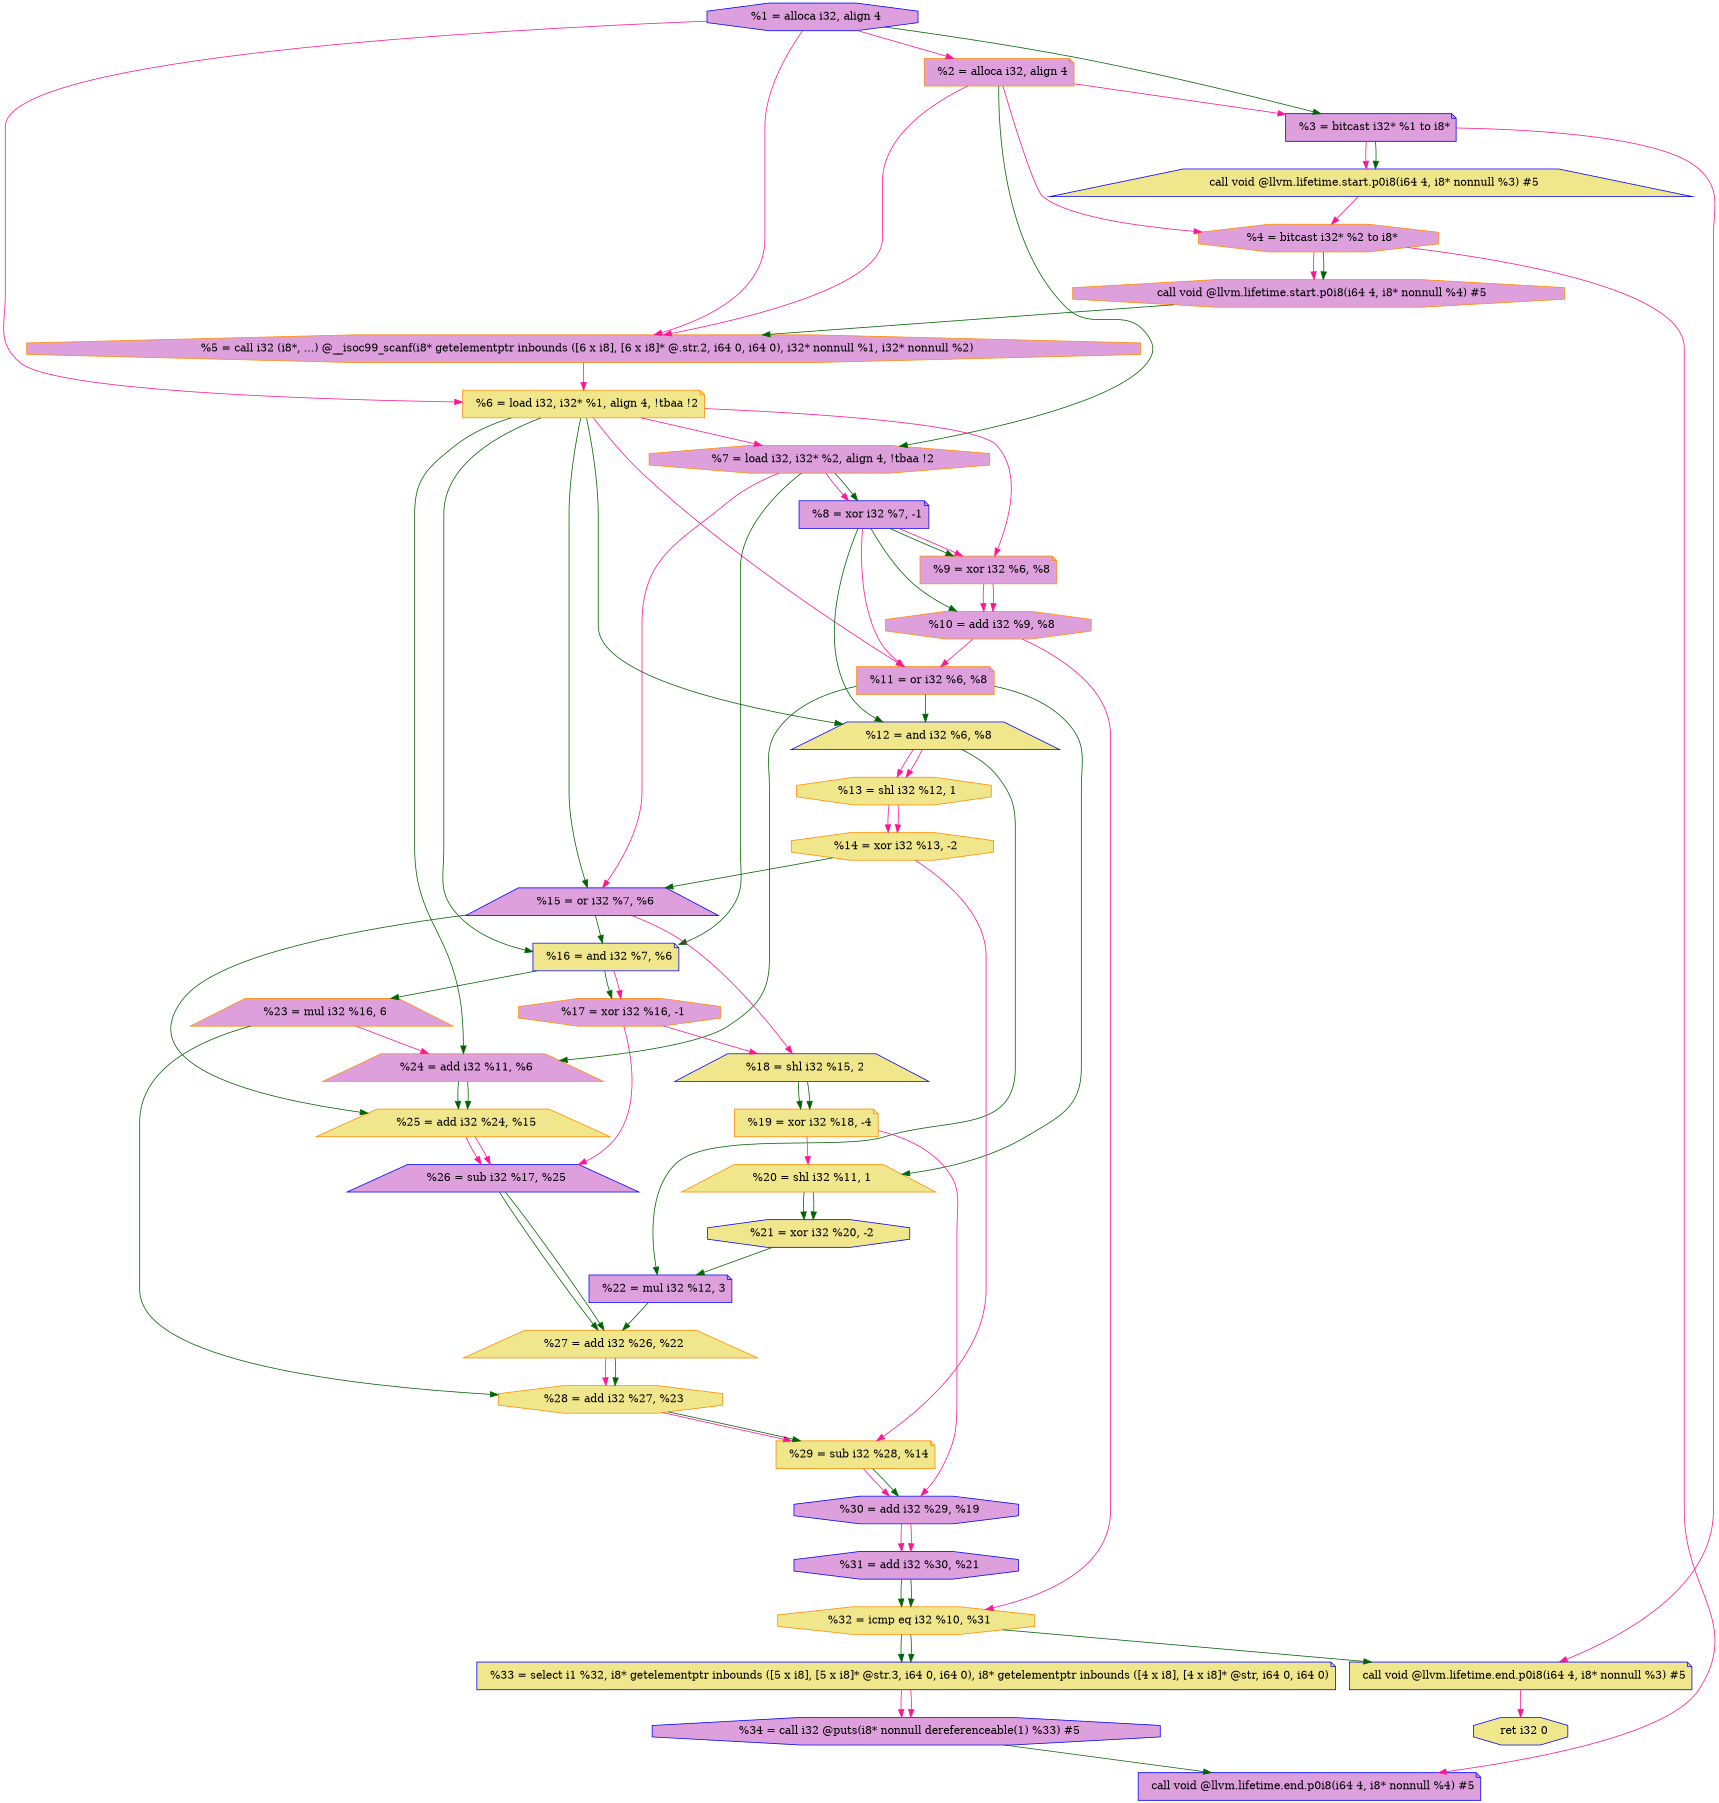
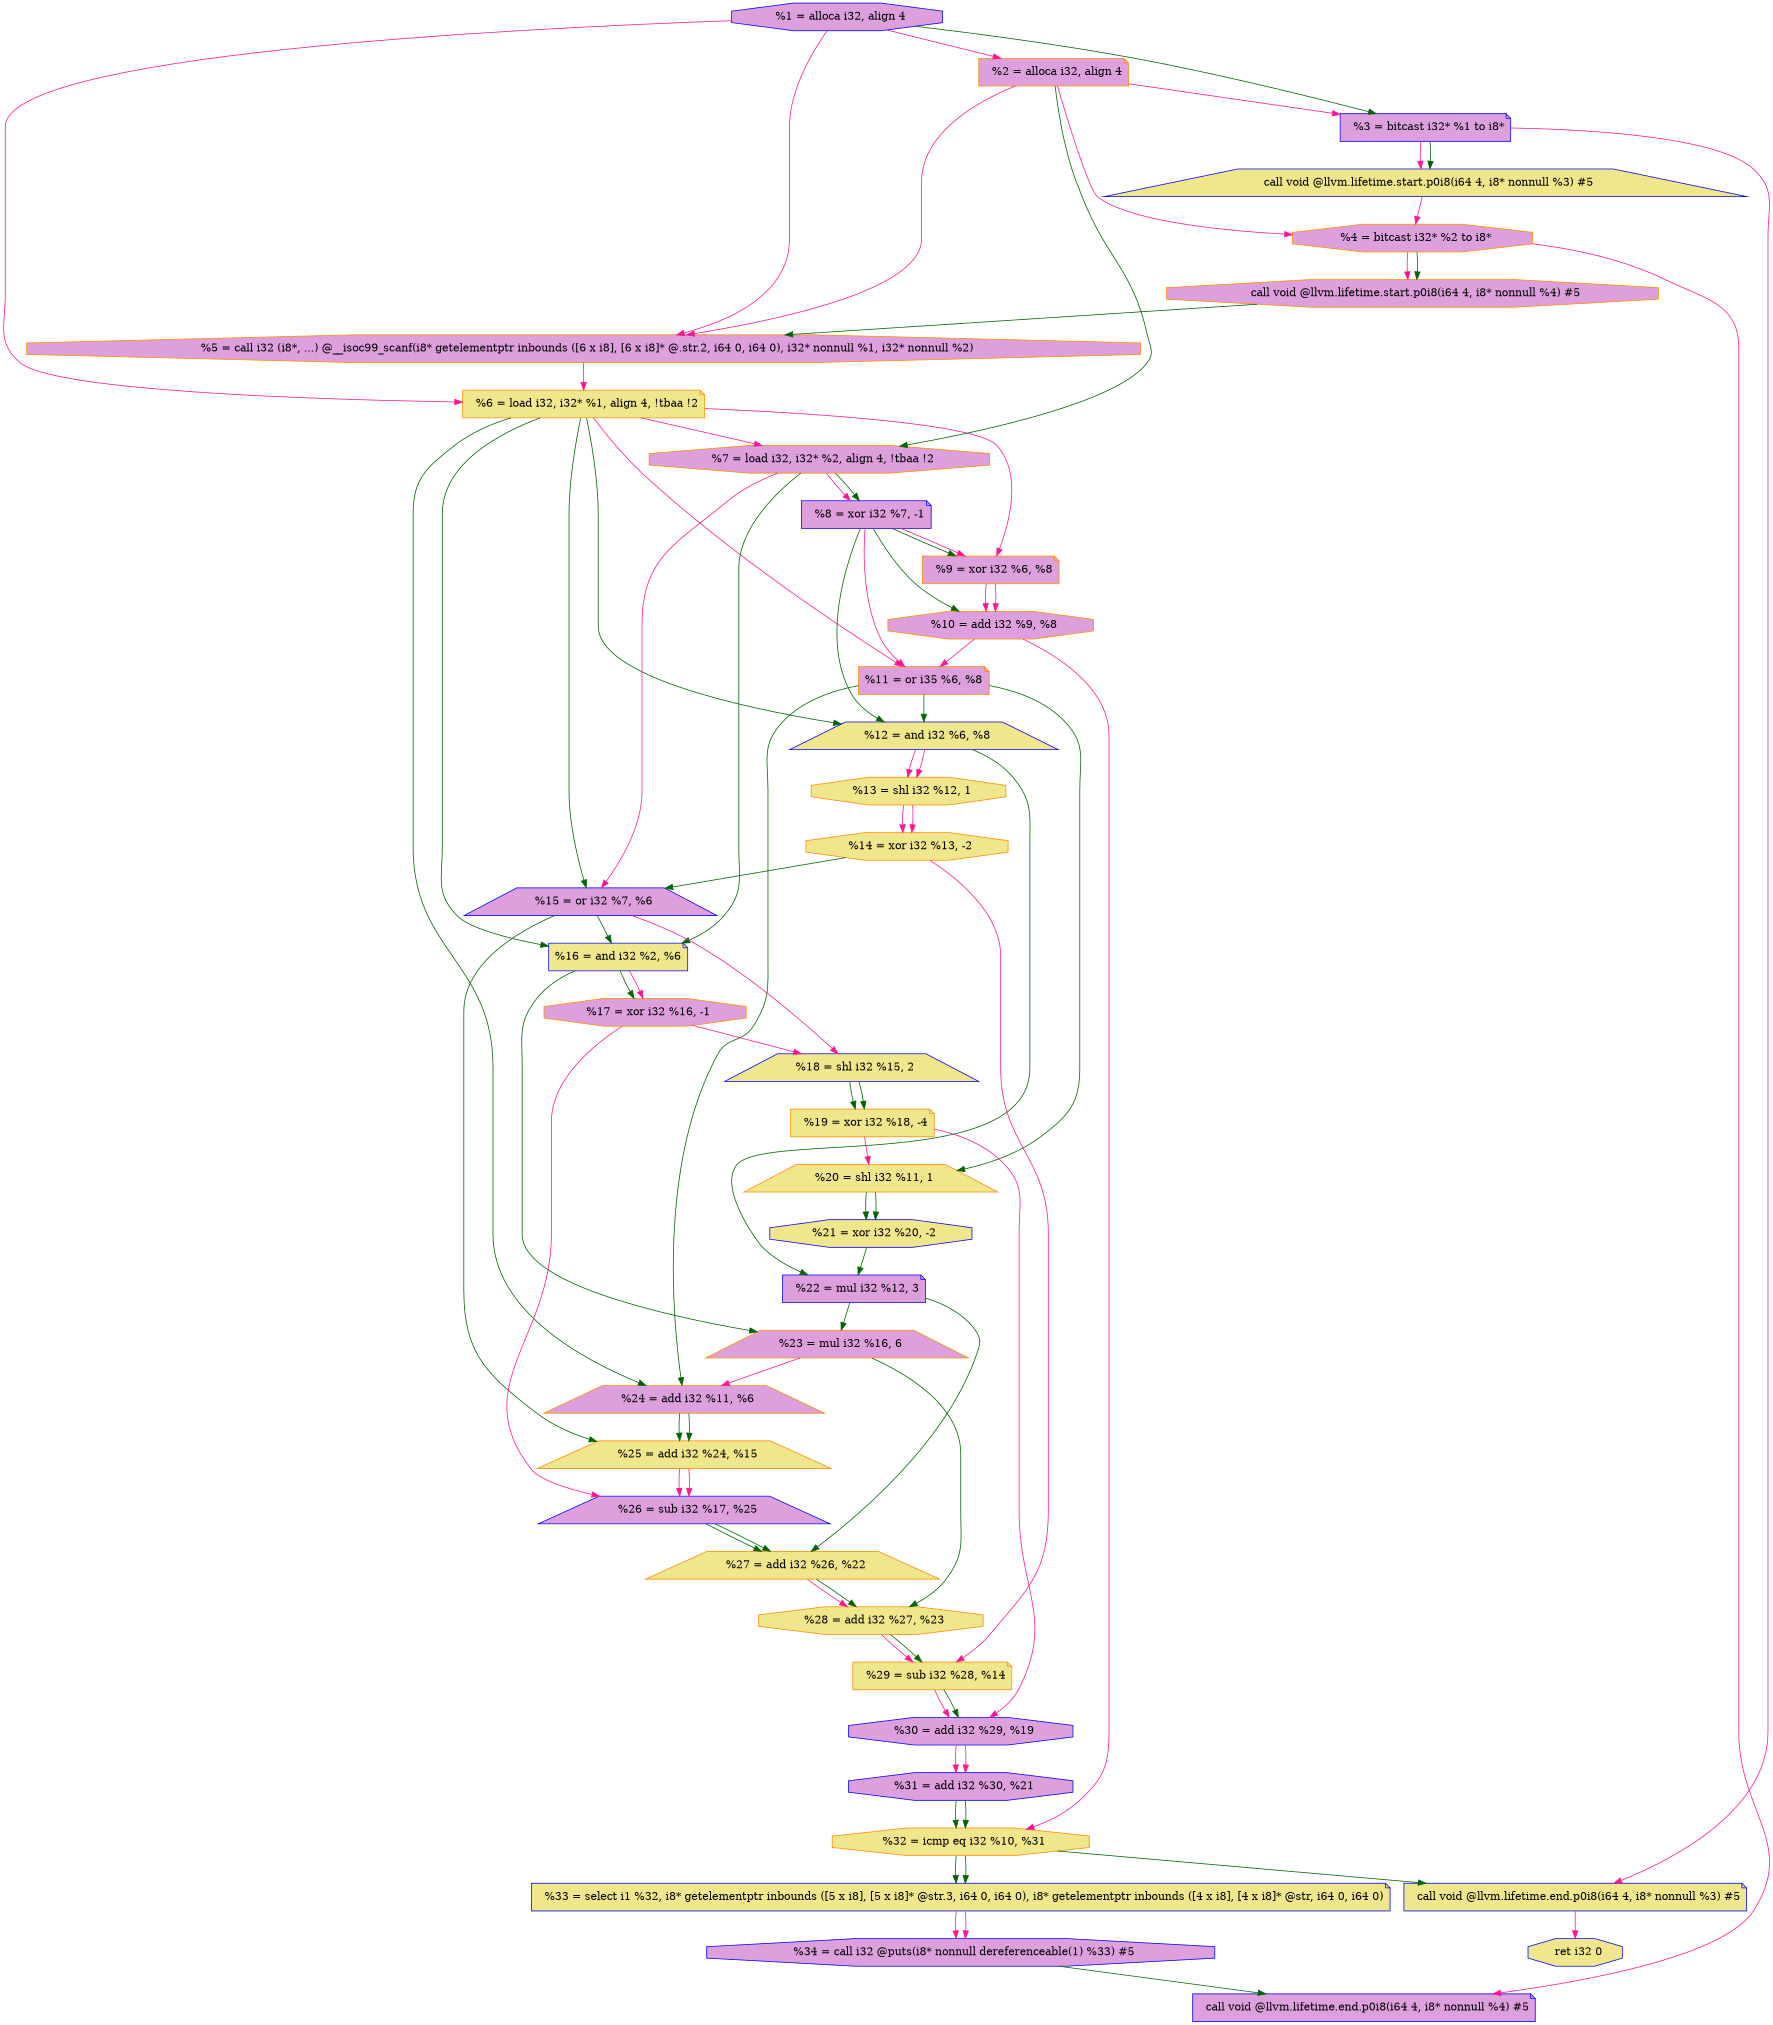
node "%11 = or i32 %6, %8": label "%11 = or i32 %6, %8" -> "%11 = or i35 %6, %8"
node "%16 = and i32 %7, %6": label "%16 = and i32 %7, %6" -> "%16 = and i32 %2, %6"
edge "%22 = mul i32 %12, 3" -> "%23 = mul i32 %16, 6": added
